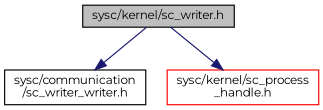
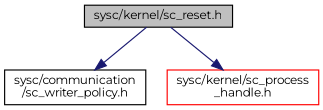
node "sysc/kernel/sc_writer.h": label "sysc/kernel/sc_writer.h" -> "sysc/kernel/sc_reset.h"
node "sysc/communication /sc_writer_writer.h": label "sysc/communication /sc_writer_writer.h" -> "sysc/communication /sc_writer_policy.h"
